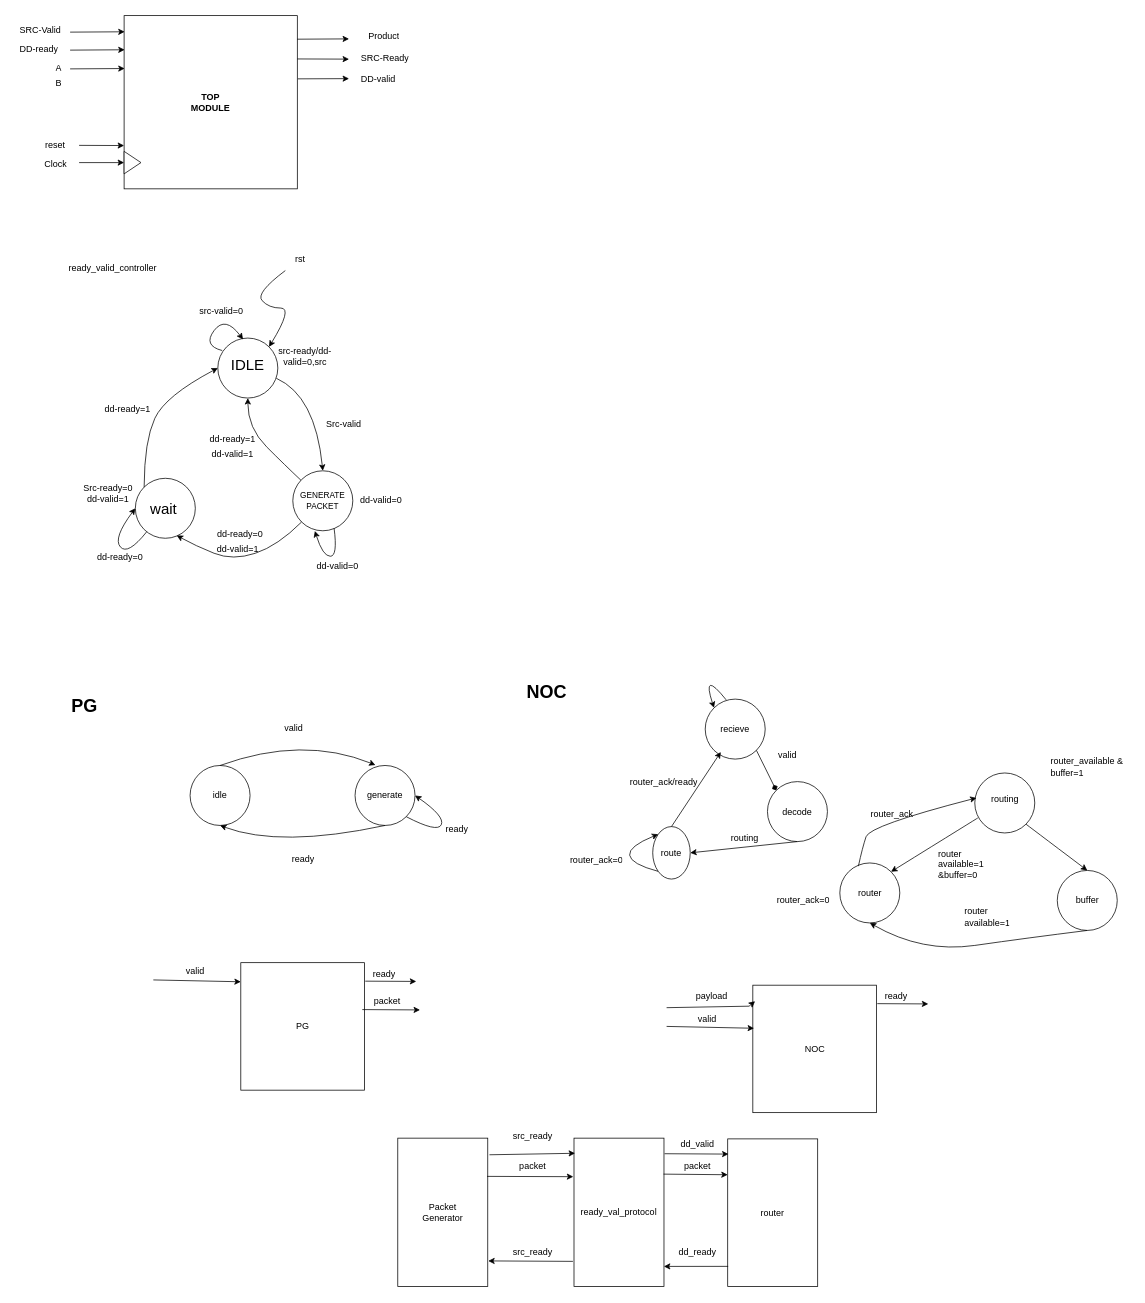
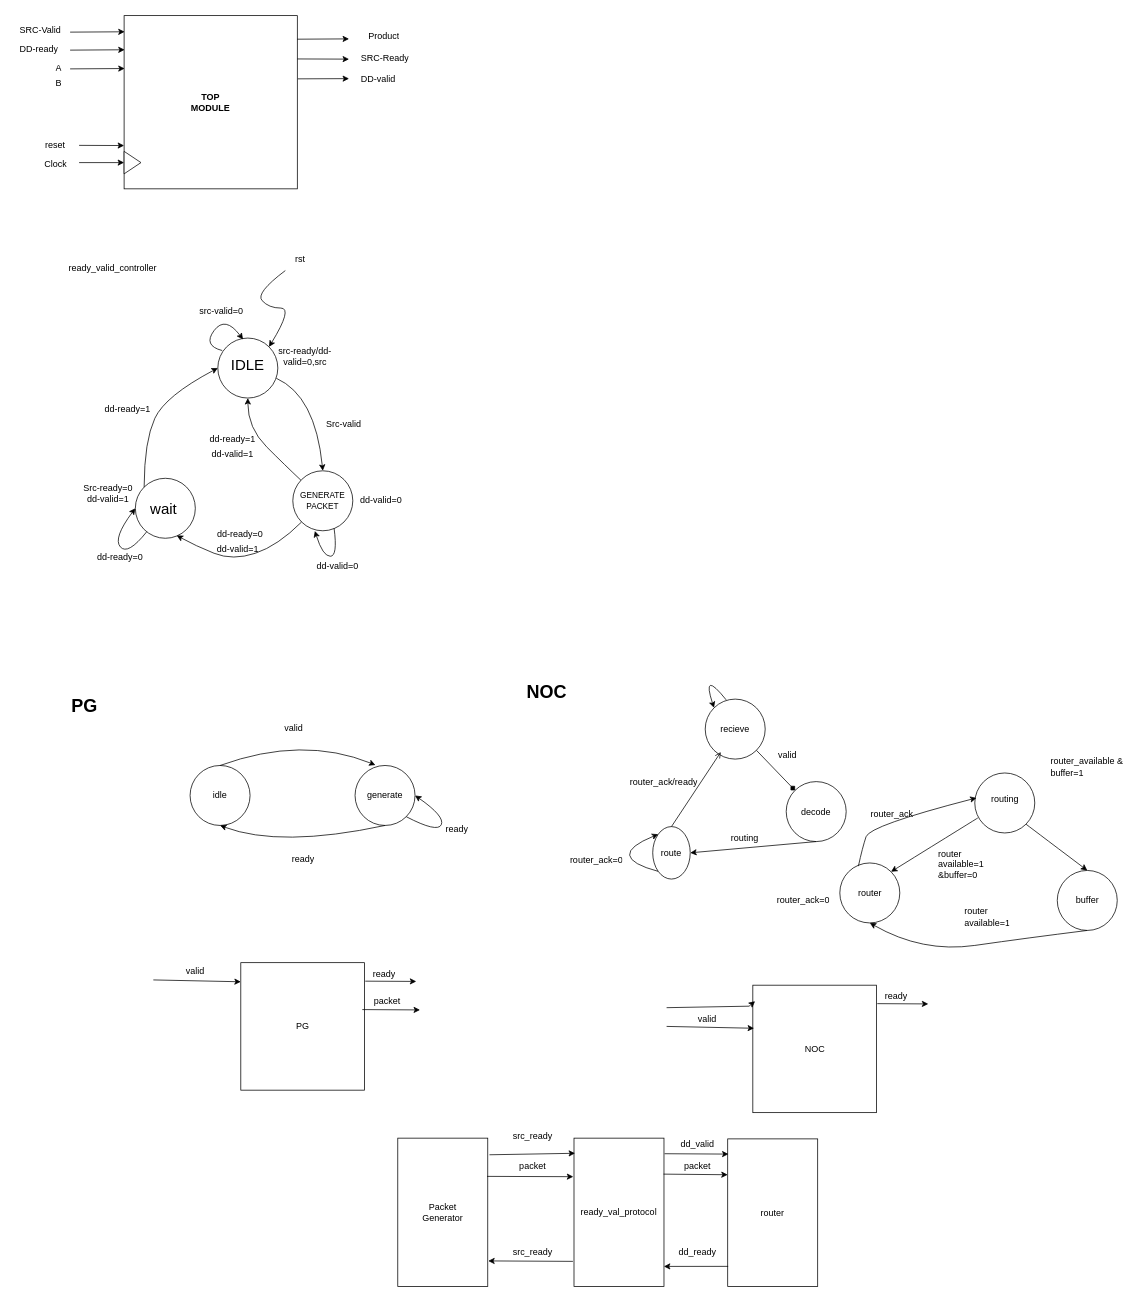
edge "route" -> "recieve": arrowhead classic -> open
node "decode": moved (798, 812) -> (816, 812)
node "payload": removed
